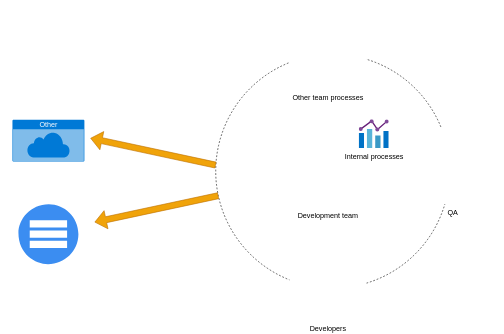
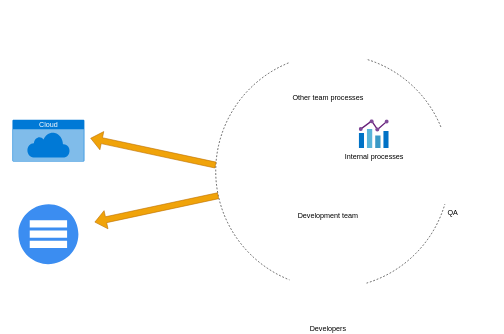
node "Other": label "Other" -> "Cloud"
